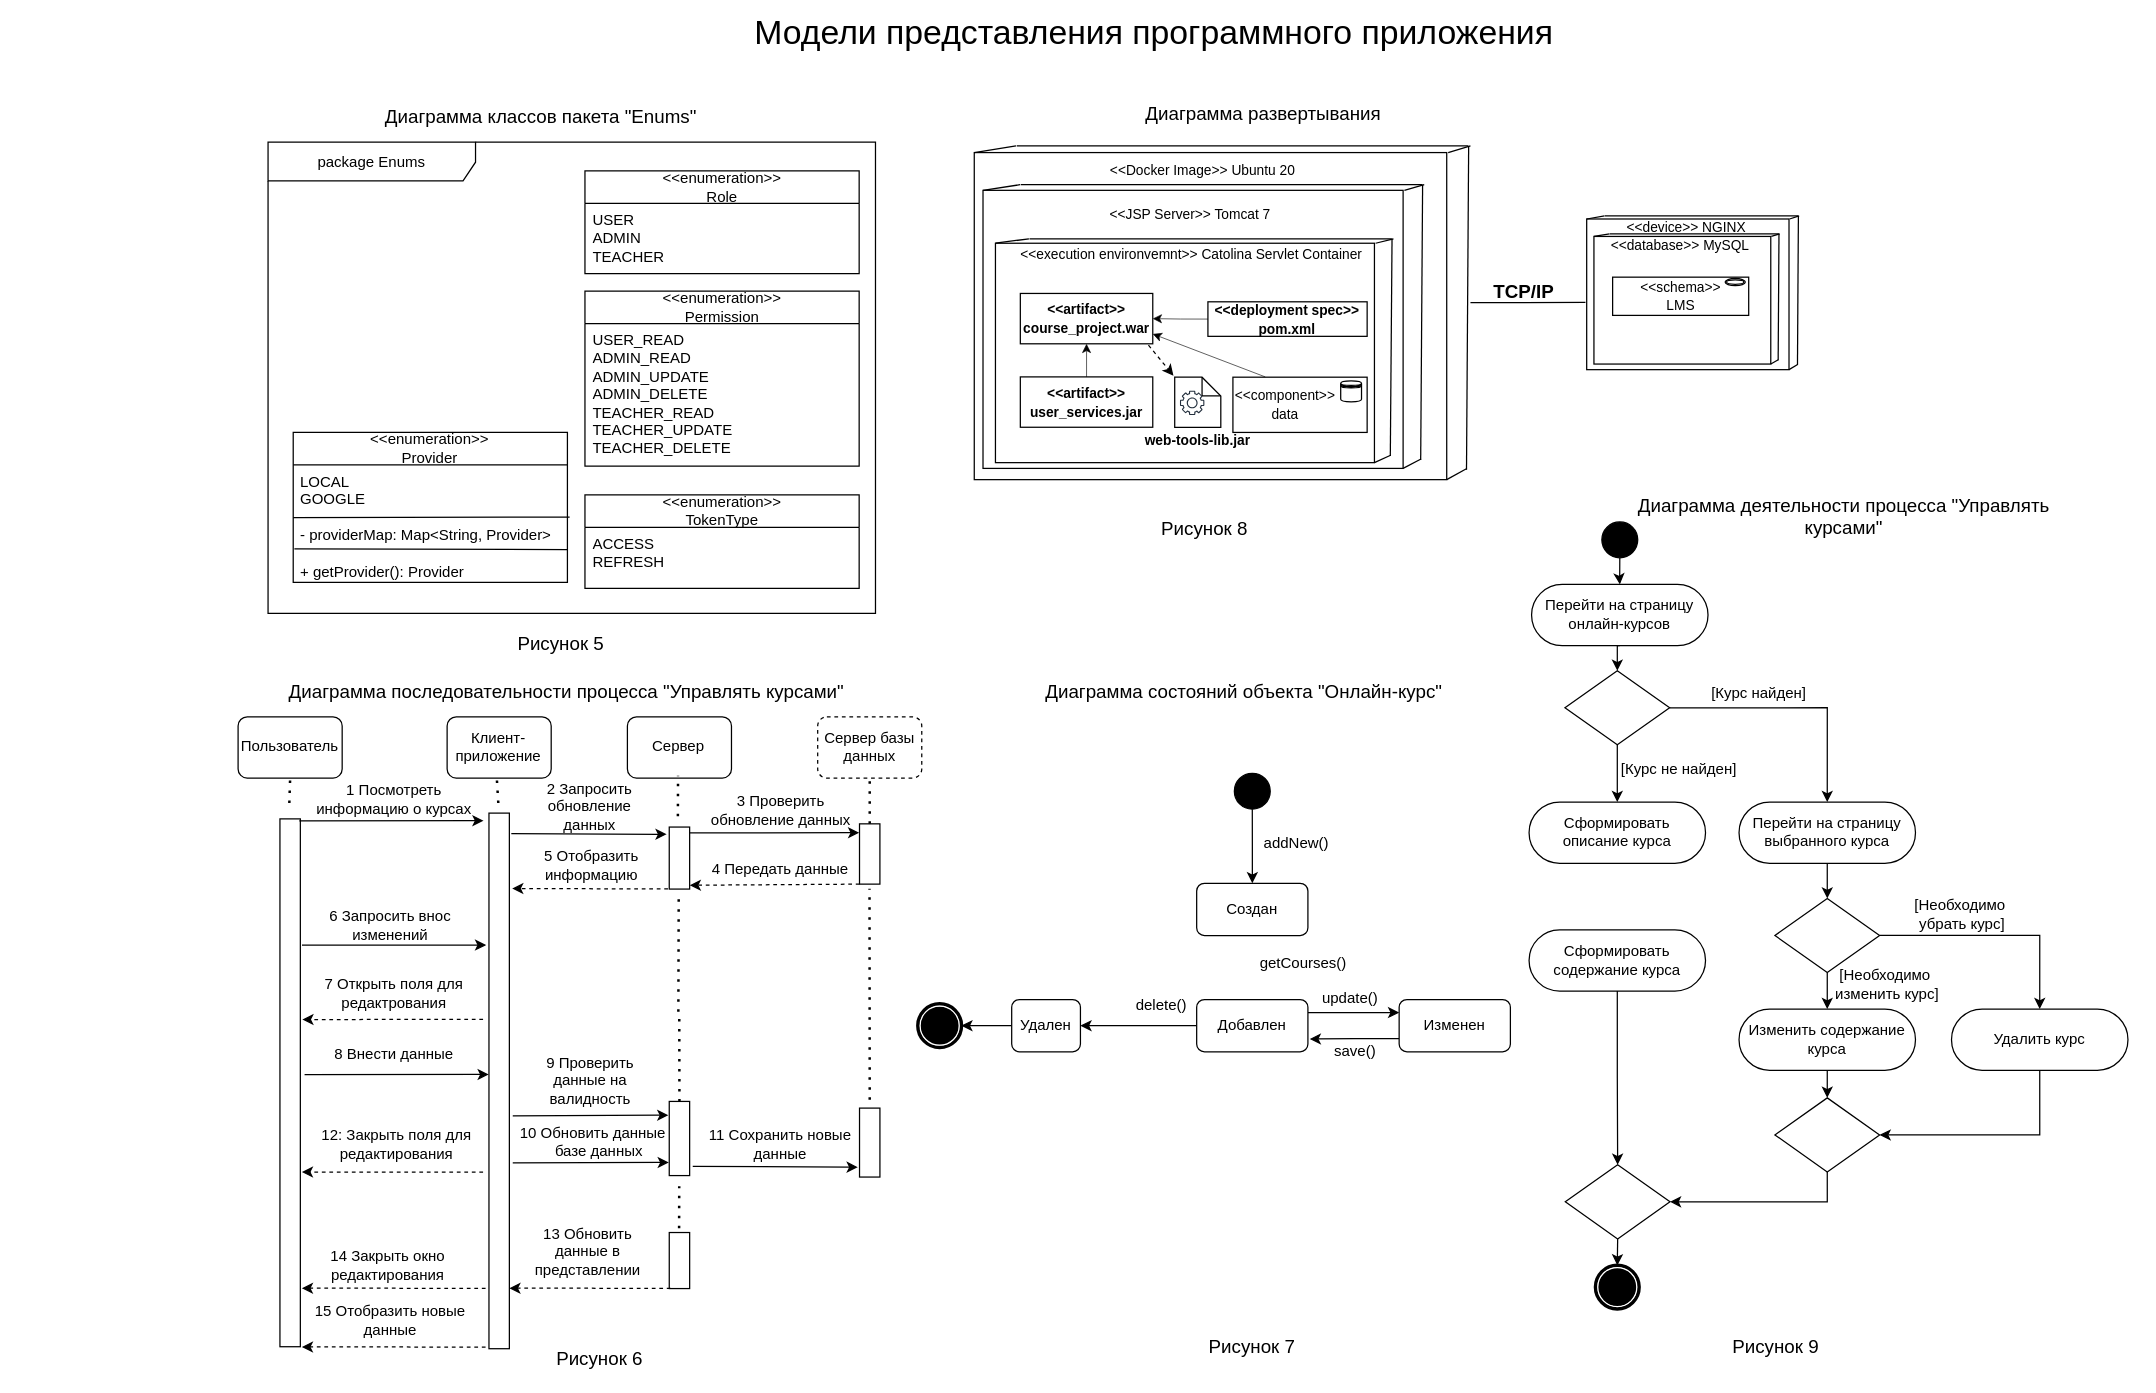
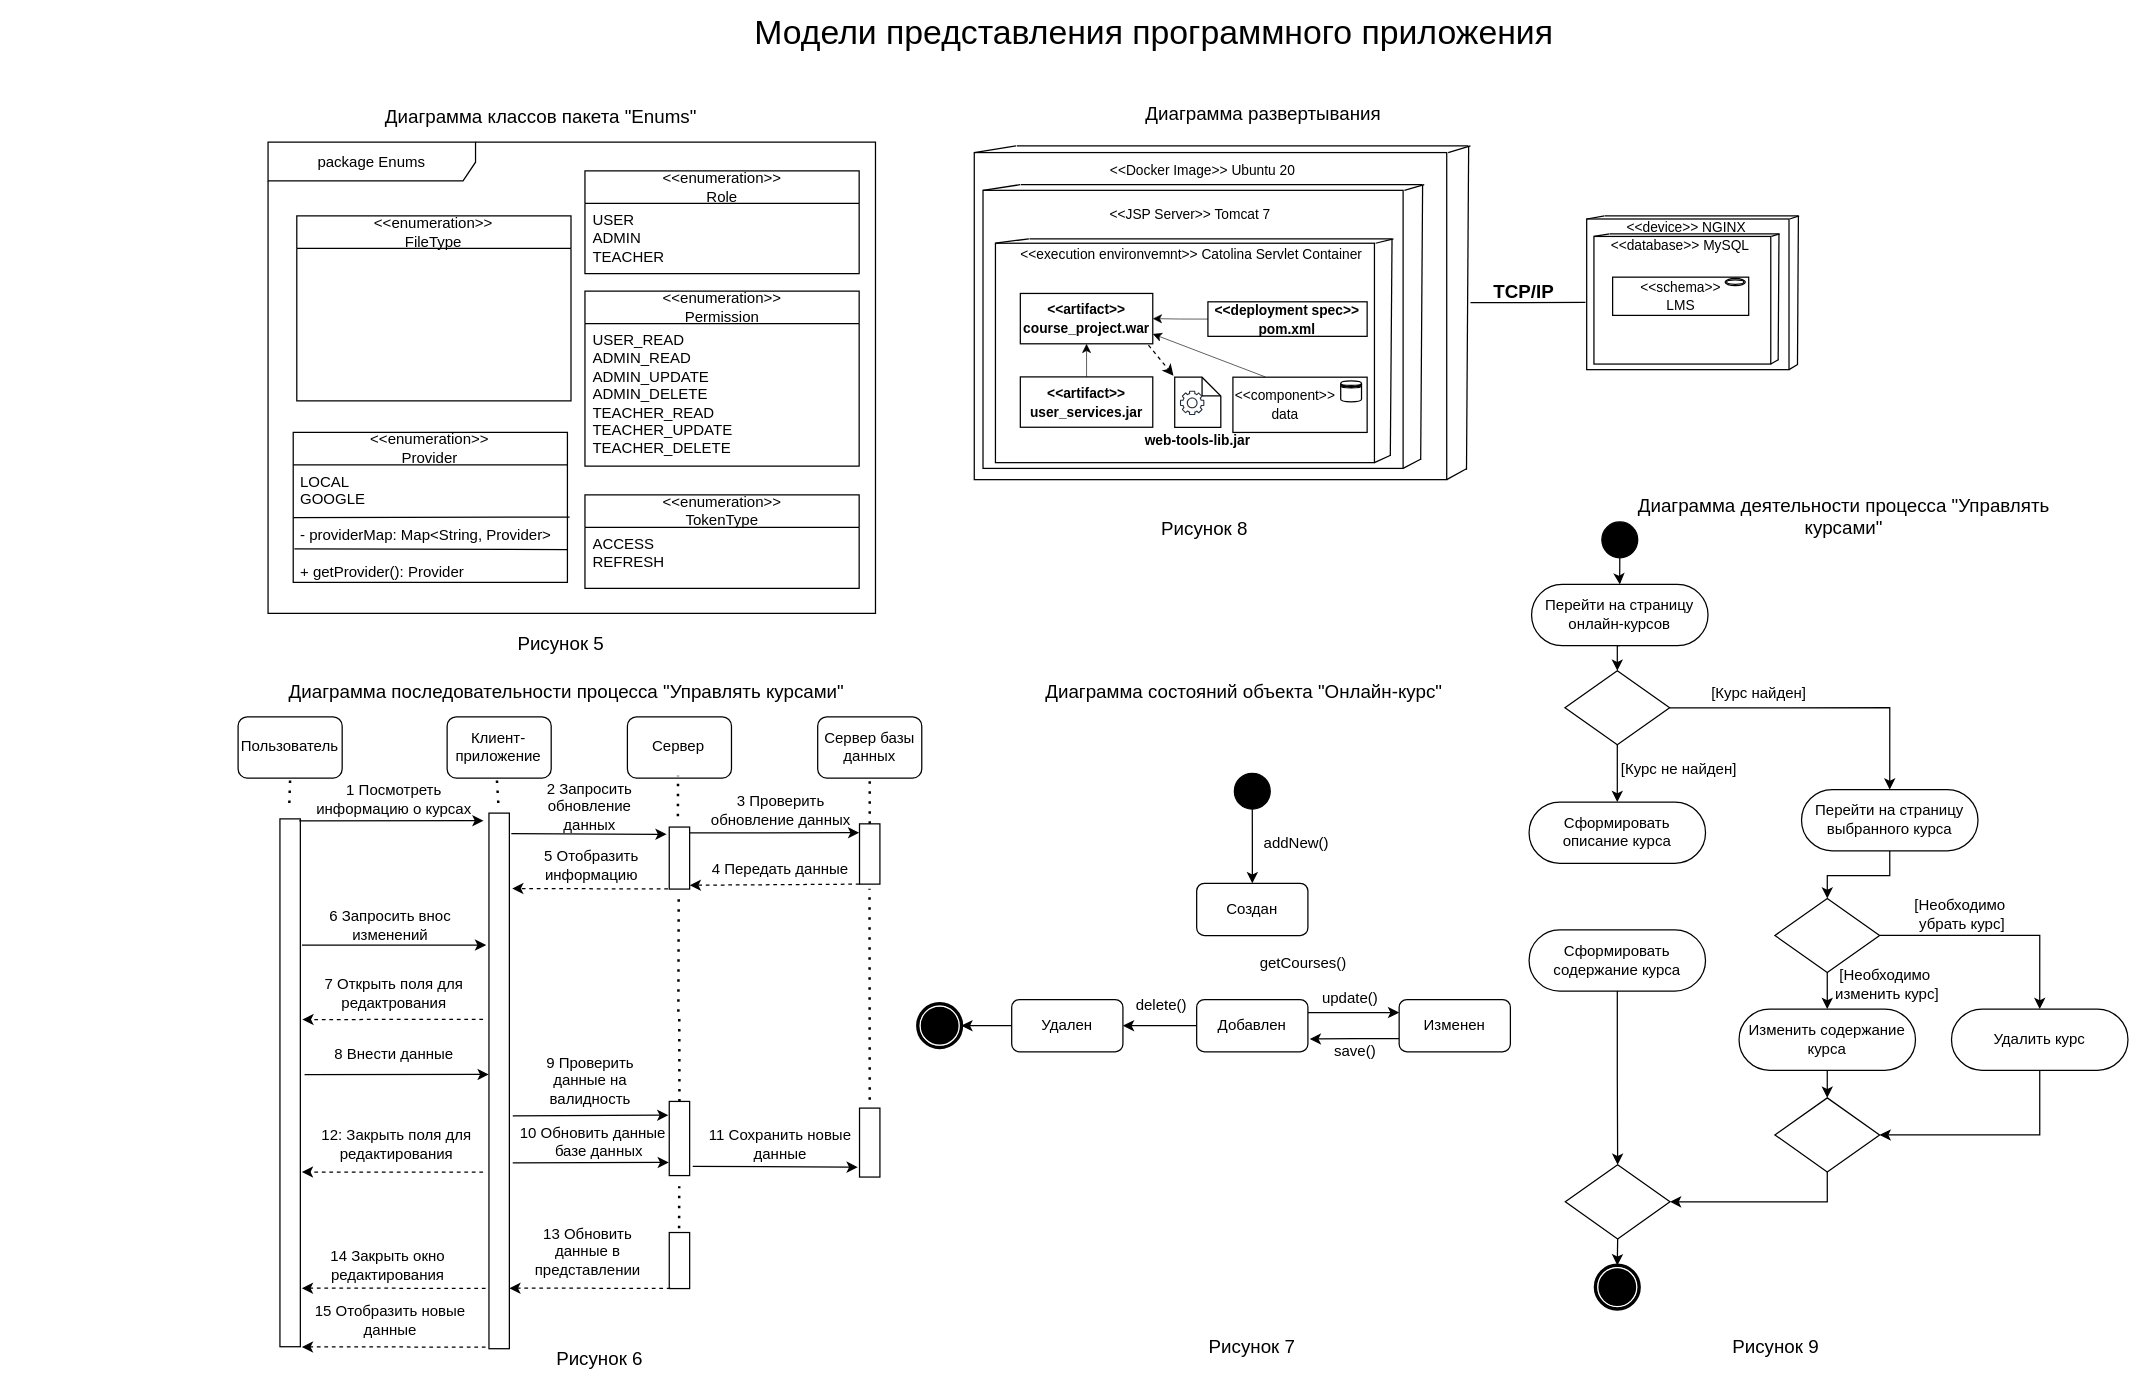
node "<<enumeration>> FileType": added
node "Сервер базы данных": style dashed -> solid
node "Перейти на страницу выбранного курса": moved (1827, 832) -> (1890, 820)
node "Удален": size 69x52 -> 111x52
